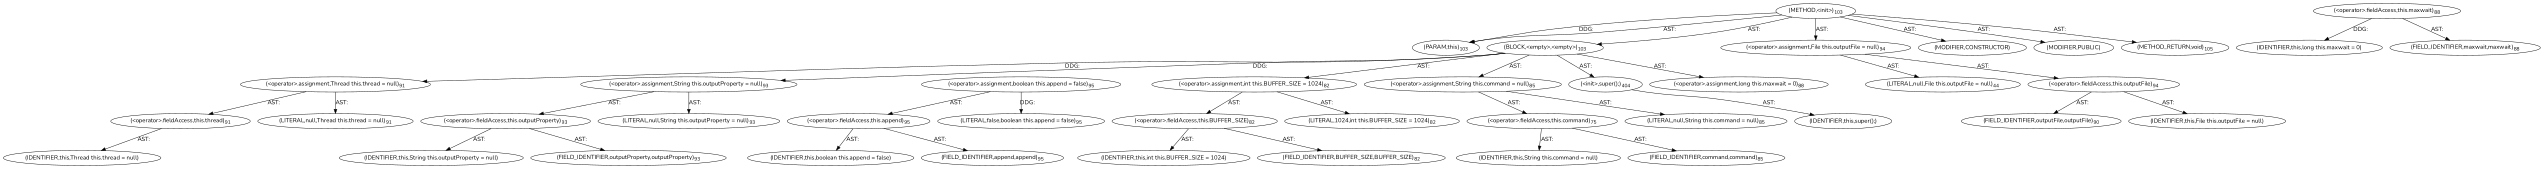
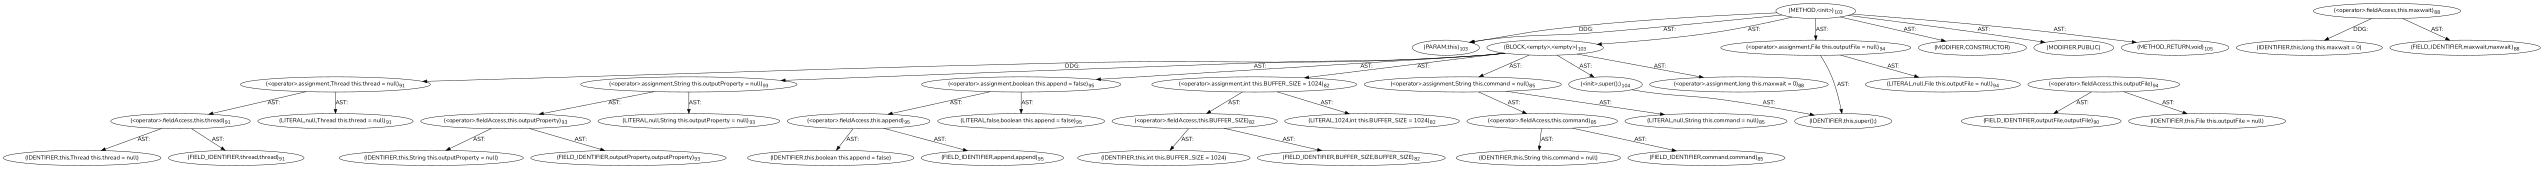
edge "(BLOCK,<empty>,<empty>)" -> "(<operator>.assignment,String this.outputProperty = null)": label "DDG: " -> "AST: "
edge "(<operator>.assignment,File this.outputFile = null)" -> "(<operator>.fieldAccess,this.outputFile)": now "(<operator>.assignment,File this.outputFile = null)" -> "(IDENTIFIER,this,super();)"
edge "(BLOCK,<empty>,<empty>)" -> "(<operator>.assignment,boolean this.append = false)": added, label "AST:"
node "(<init>,super();)": text "404" -> "104"
node "(LITERAL,null,File this.outputFile = null)": text "44" -> "94"
edge "(<operator>.assignment,boolean this.append = false)" -> "(LITERAL,false,boolean this.append = false)": label "DDG: " -> "AST: "
node "(<operator>.fieldAccess,this.command)": text "75" -> "85"
node "(FIELD_IDENTIFIER,thread,thread)": added
